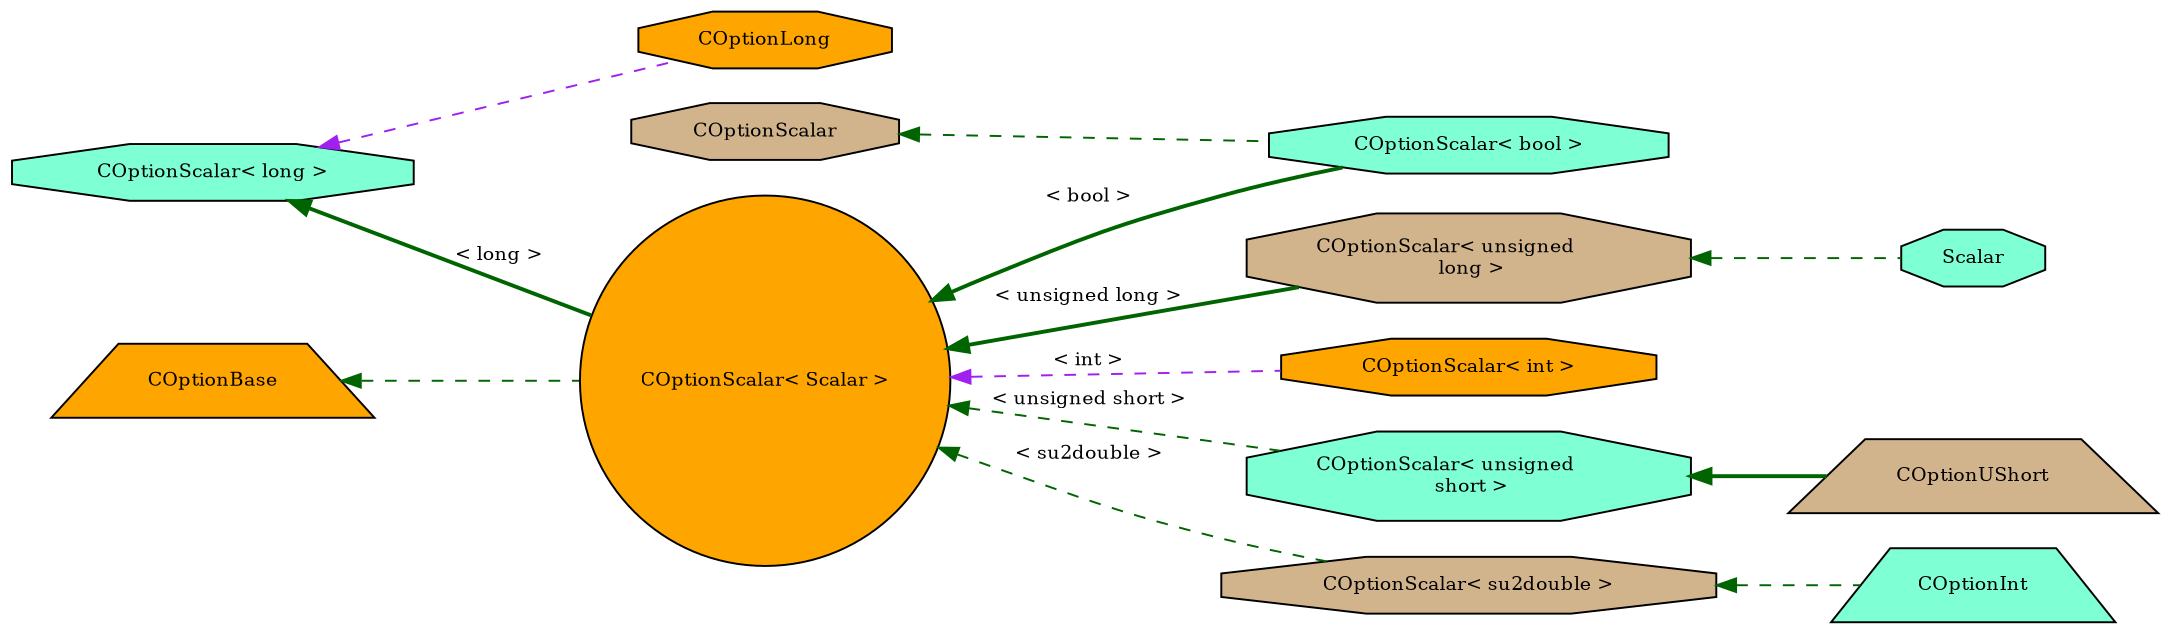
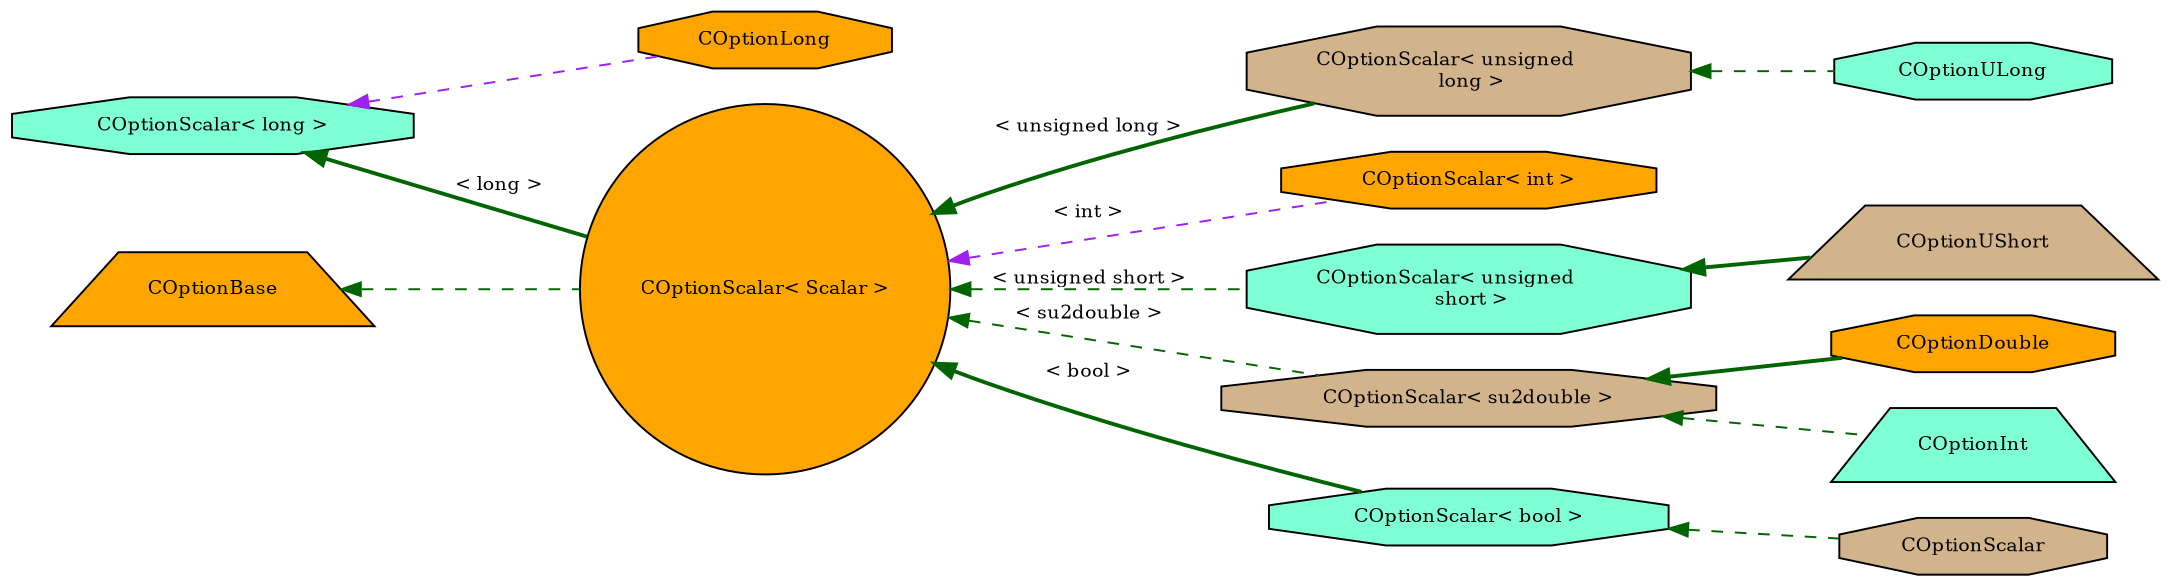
edge "COptionScalar< bool >" -> "COptionScalar": reversed
node "Scalar": label "Scalar" -> "COptionULong"
node "COptionDouble": added
